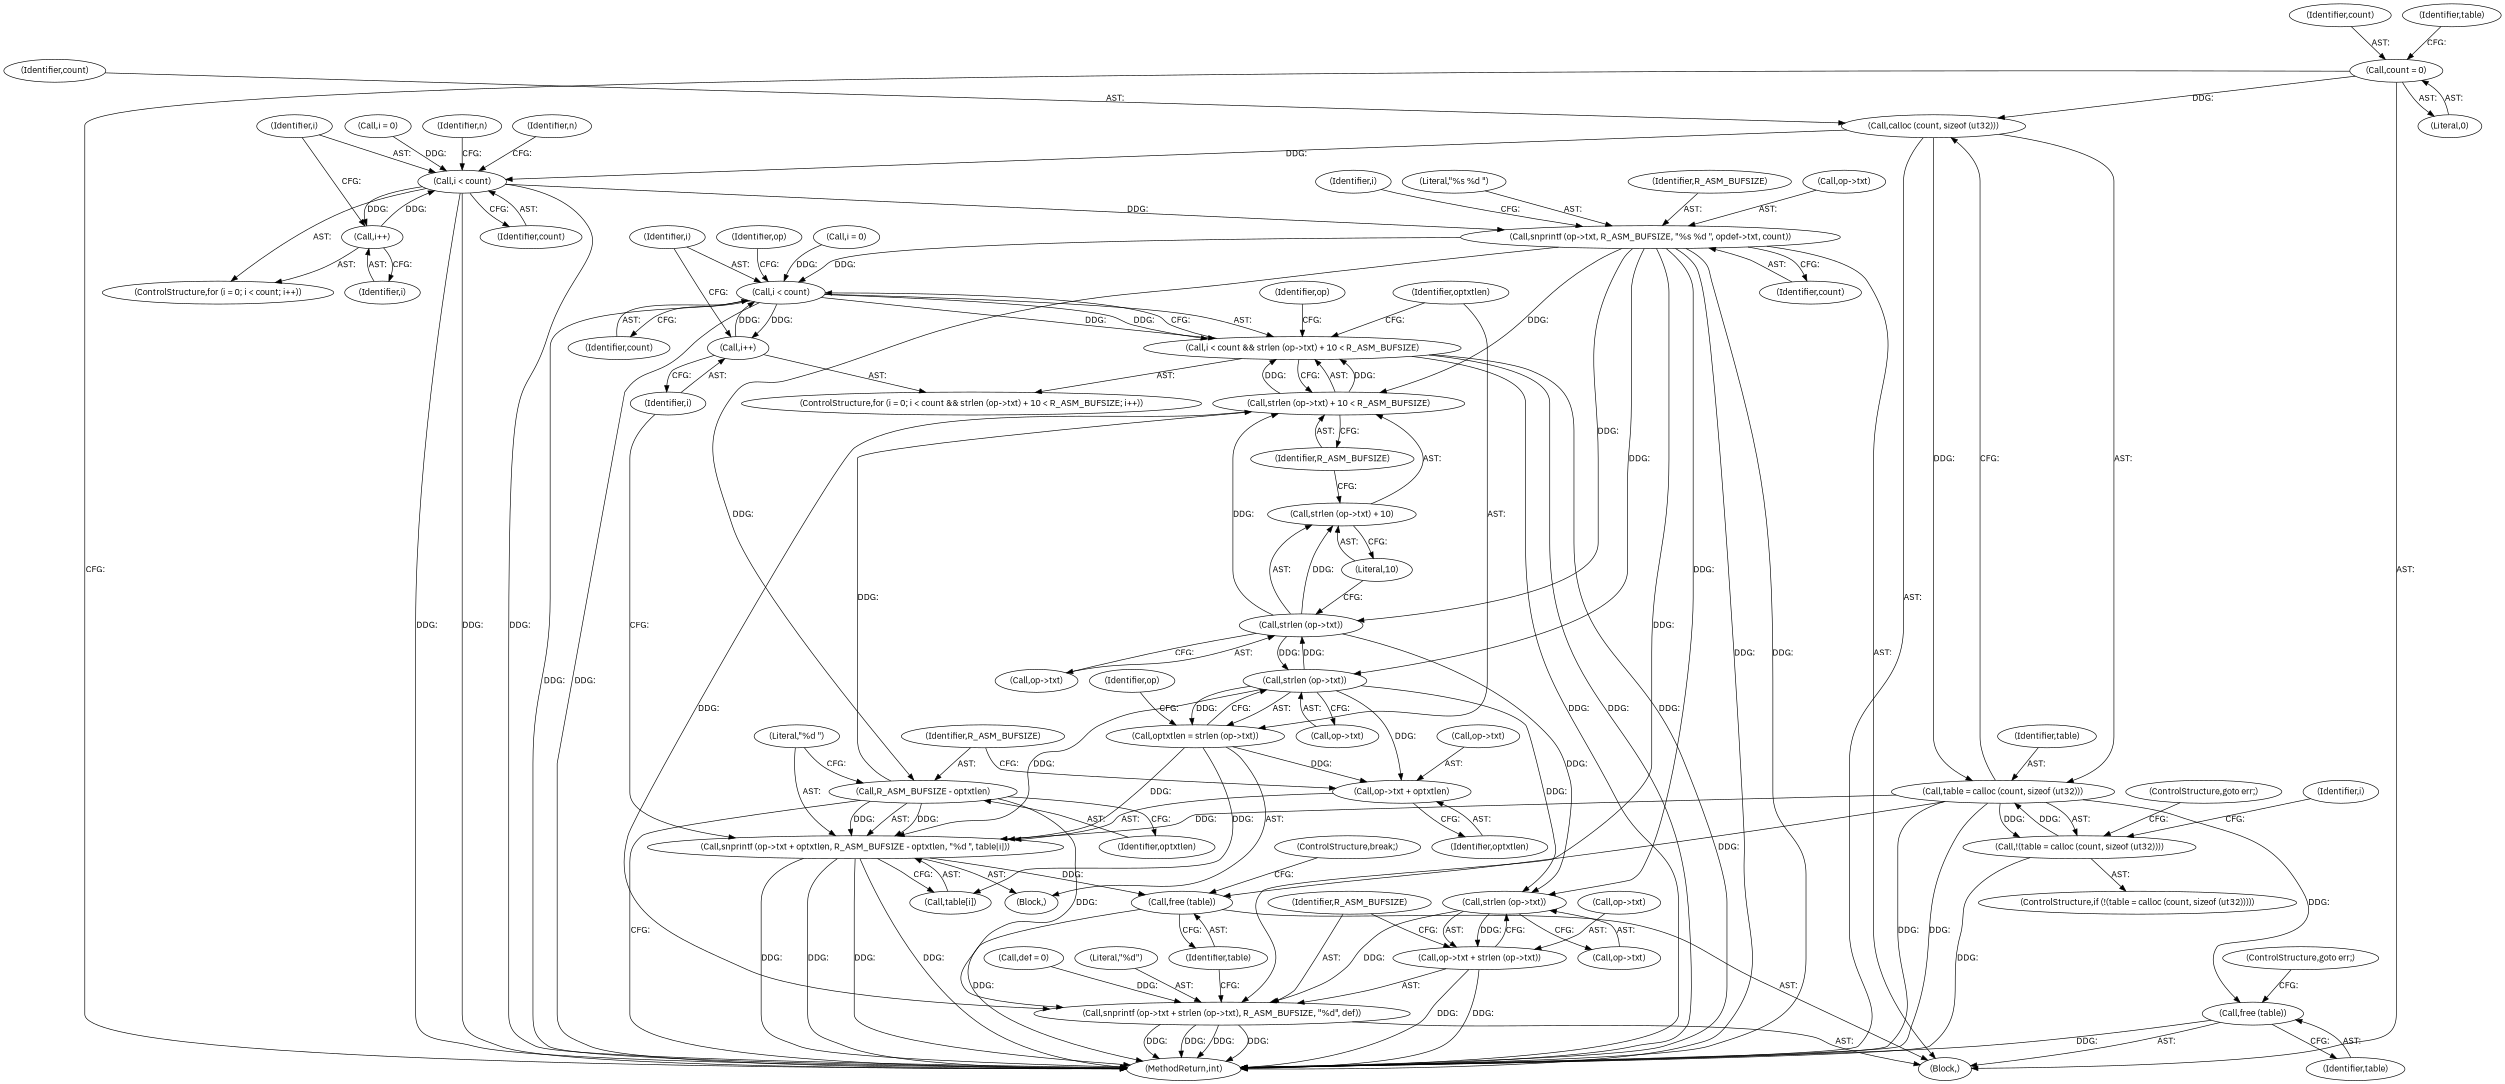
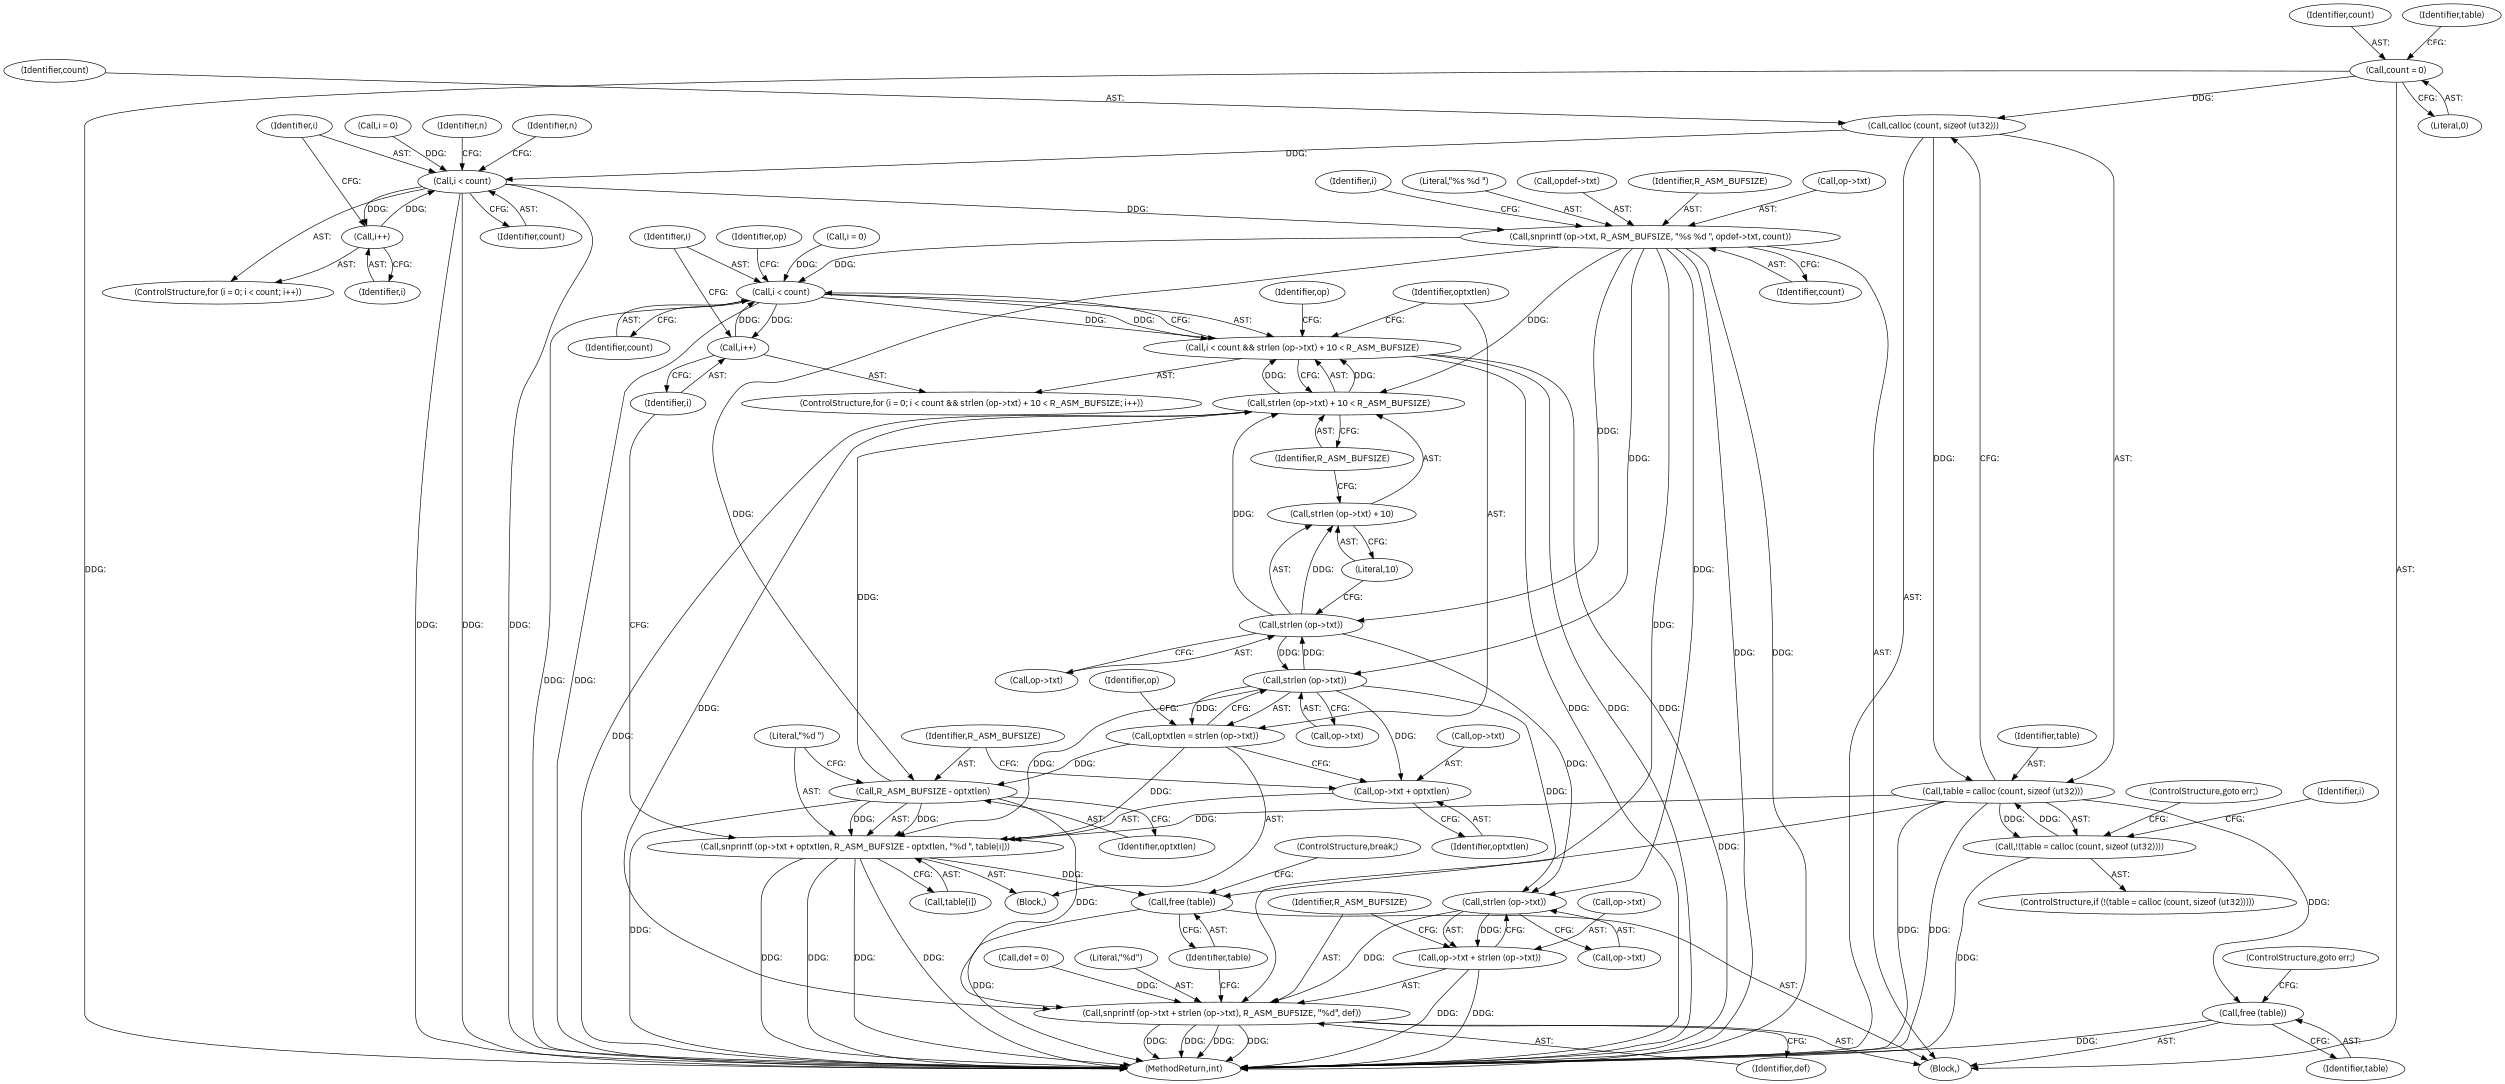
edge "(Call,count = 0)" -> "(Literal,0)": label "AST: " -> "CFG: "
node "(Call,opdef->txt)": added
edge "(Call,count = 0)" -> "(MethodReturn,int)": label "CFG: " -> "DDG: "
edge "(Call,strlen (op->txt) + 10 < R_ASM_BUFSIZE)" -> "(MethodReturn,int)": added, label "DDG:"
edge "(Call,optxtlen = strlen (op->txt))" -> "(Call,op->txt + optxtlen)": label "DDG: " -> "CFG: "
edge "(Call,optxtlen = strlen (op->txt))" -> "(Call,table[i])": now "(Call,optxtlen = strlen (op->txt))" -> "(Call,R_ASM_BUFSIZE - optxtlen)"
edge "(Call,R_ASM_BUFSIZE - optxtlen)" -> "(MethodReturn,int)": label "CFG: " -> "DDG: "
node "(Identifier,def)": added
